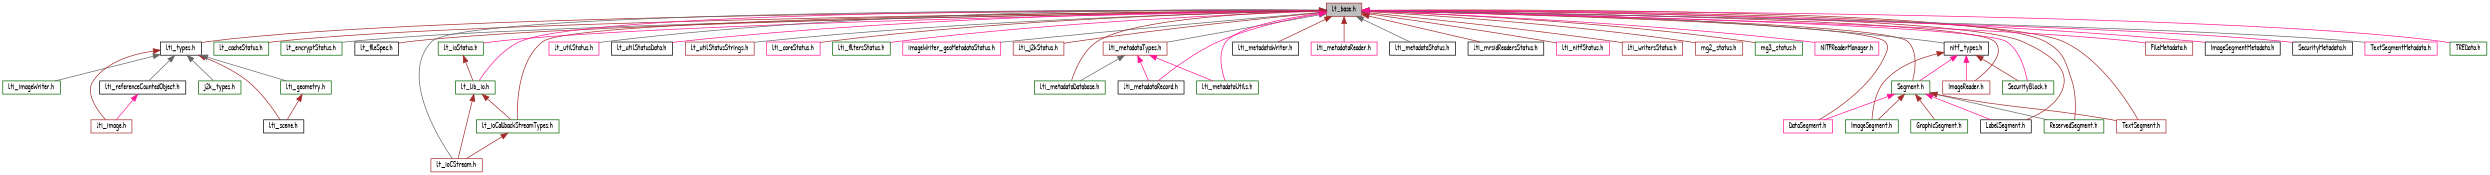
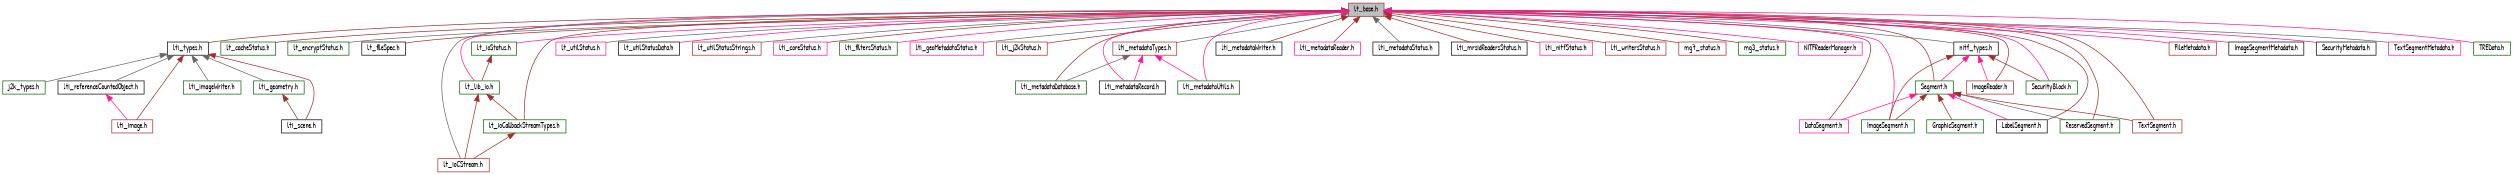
edge "ImageSegment.h" -> "lt_base.h": added
node "imageWriter_geoMetadataStatus.h": label "imageWriter_geoMetadataStatus.h" -> "lti_geoMetadataStatus.h"
node "mg2_status.h": label "mg2_status.h" -> "mg7_status.h"
